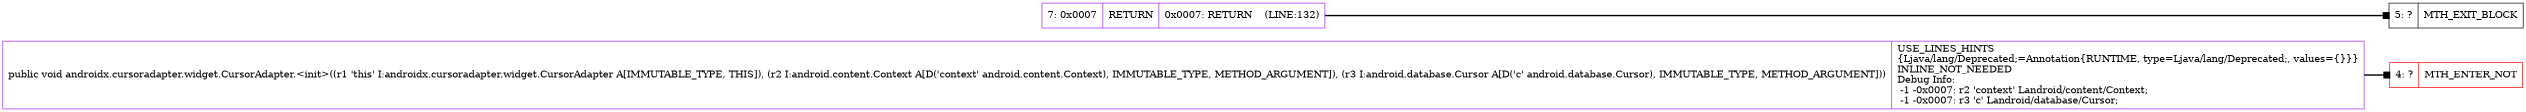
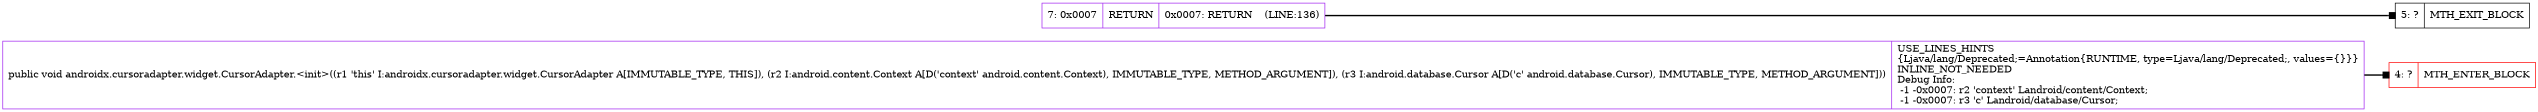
node "7: 0x0007": text "0x0007: RETURN    (LINE:132)" -> "0x0007: RETURN    (LINE:136)"
node "4: ?": text "MTH_ENTER_NOT" -> "MTH_ENTER_BLOCK"
